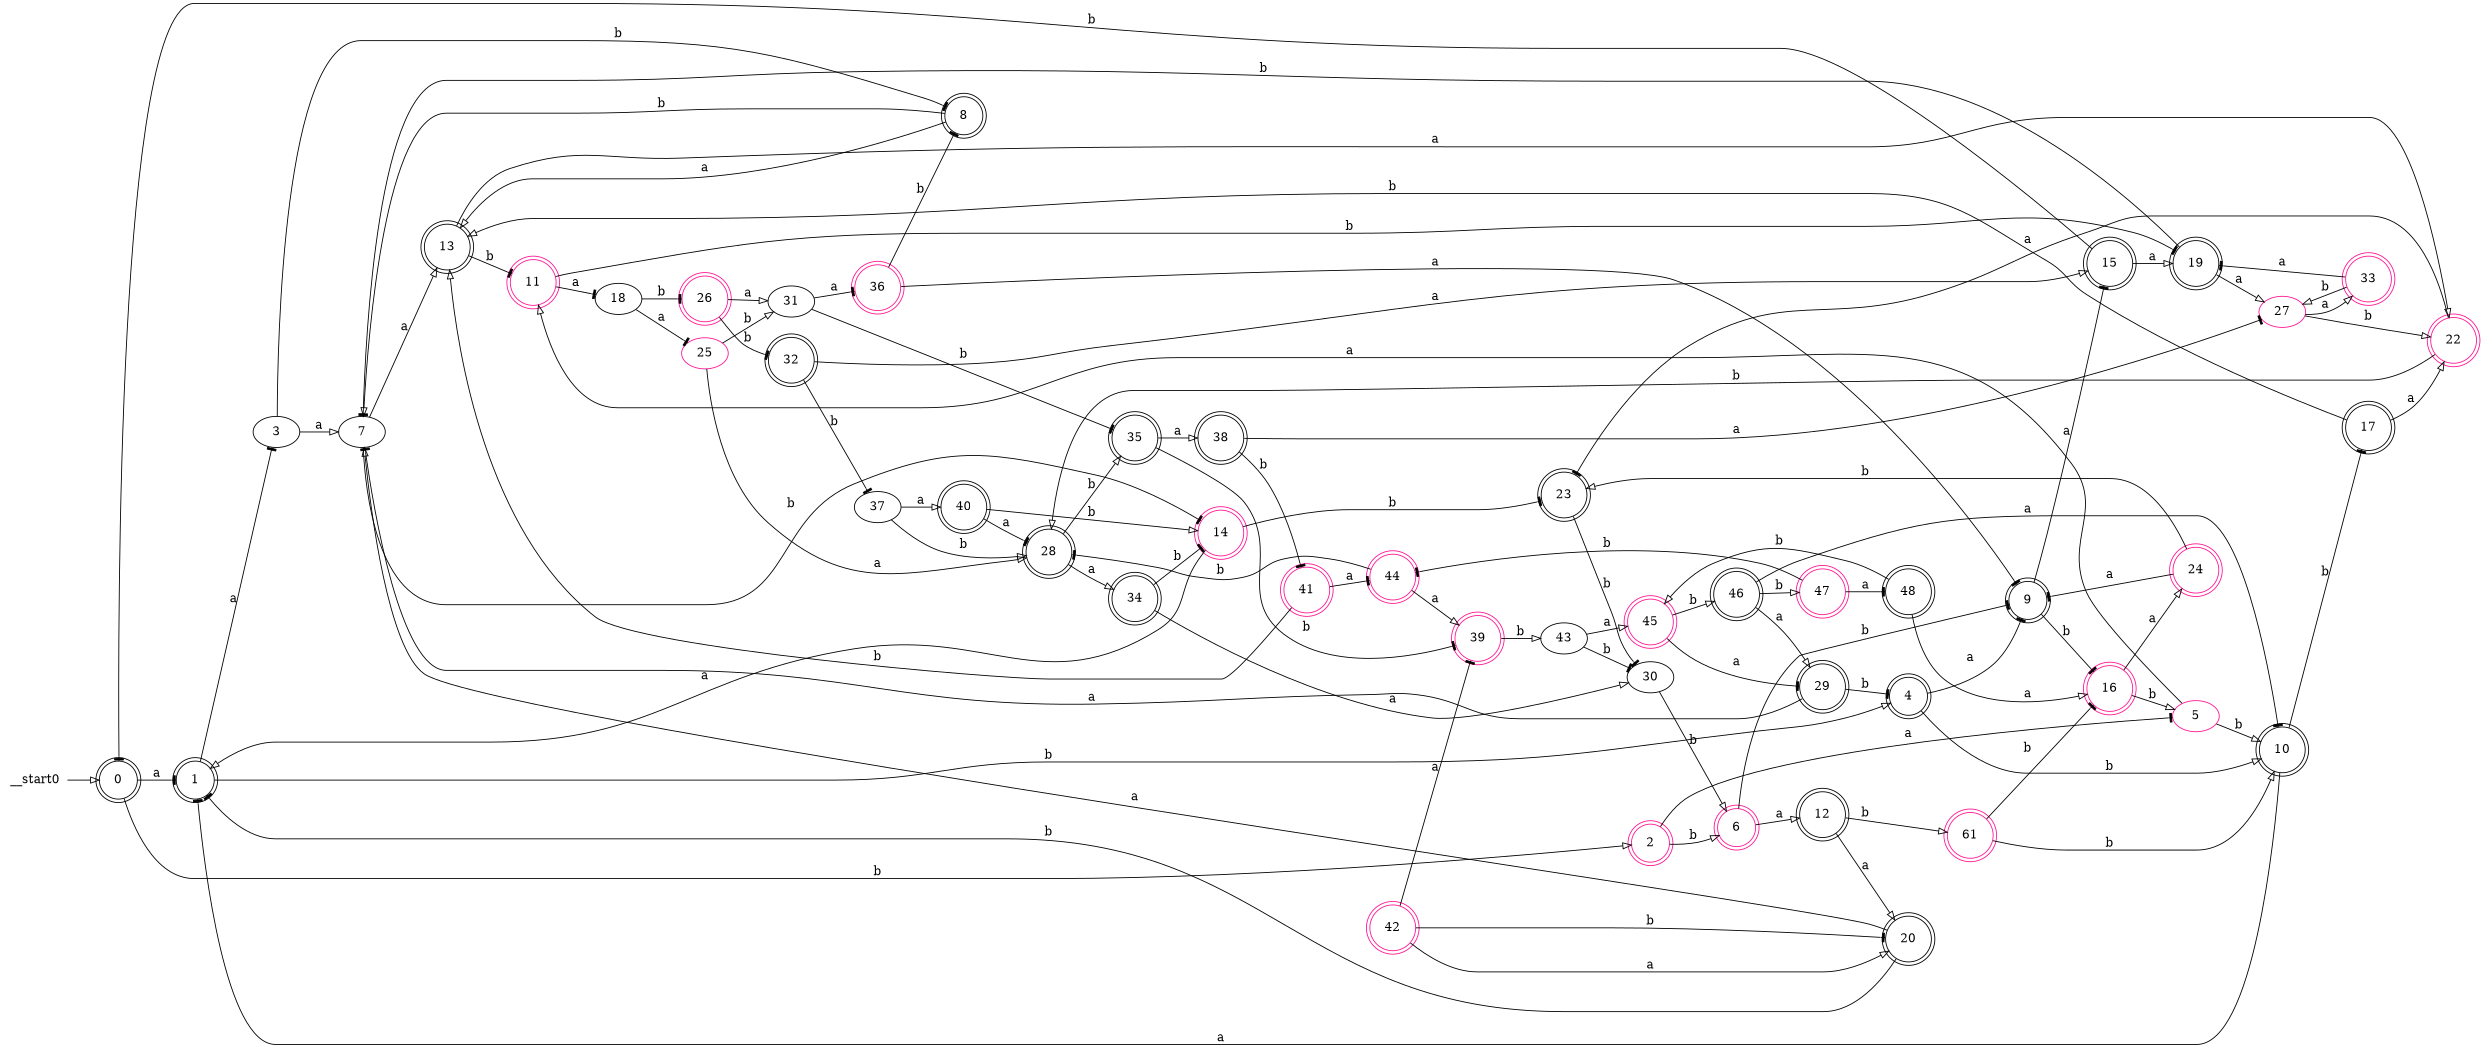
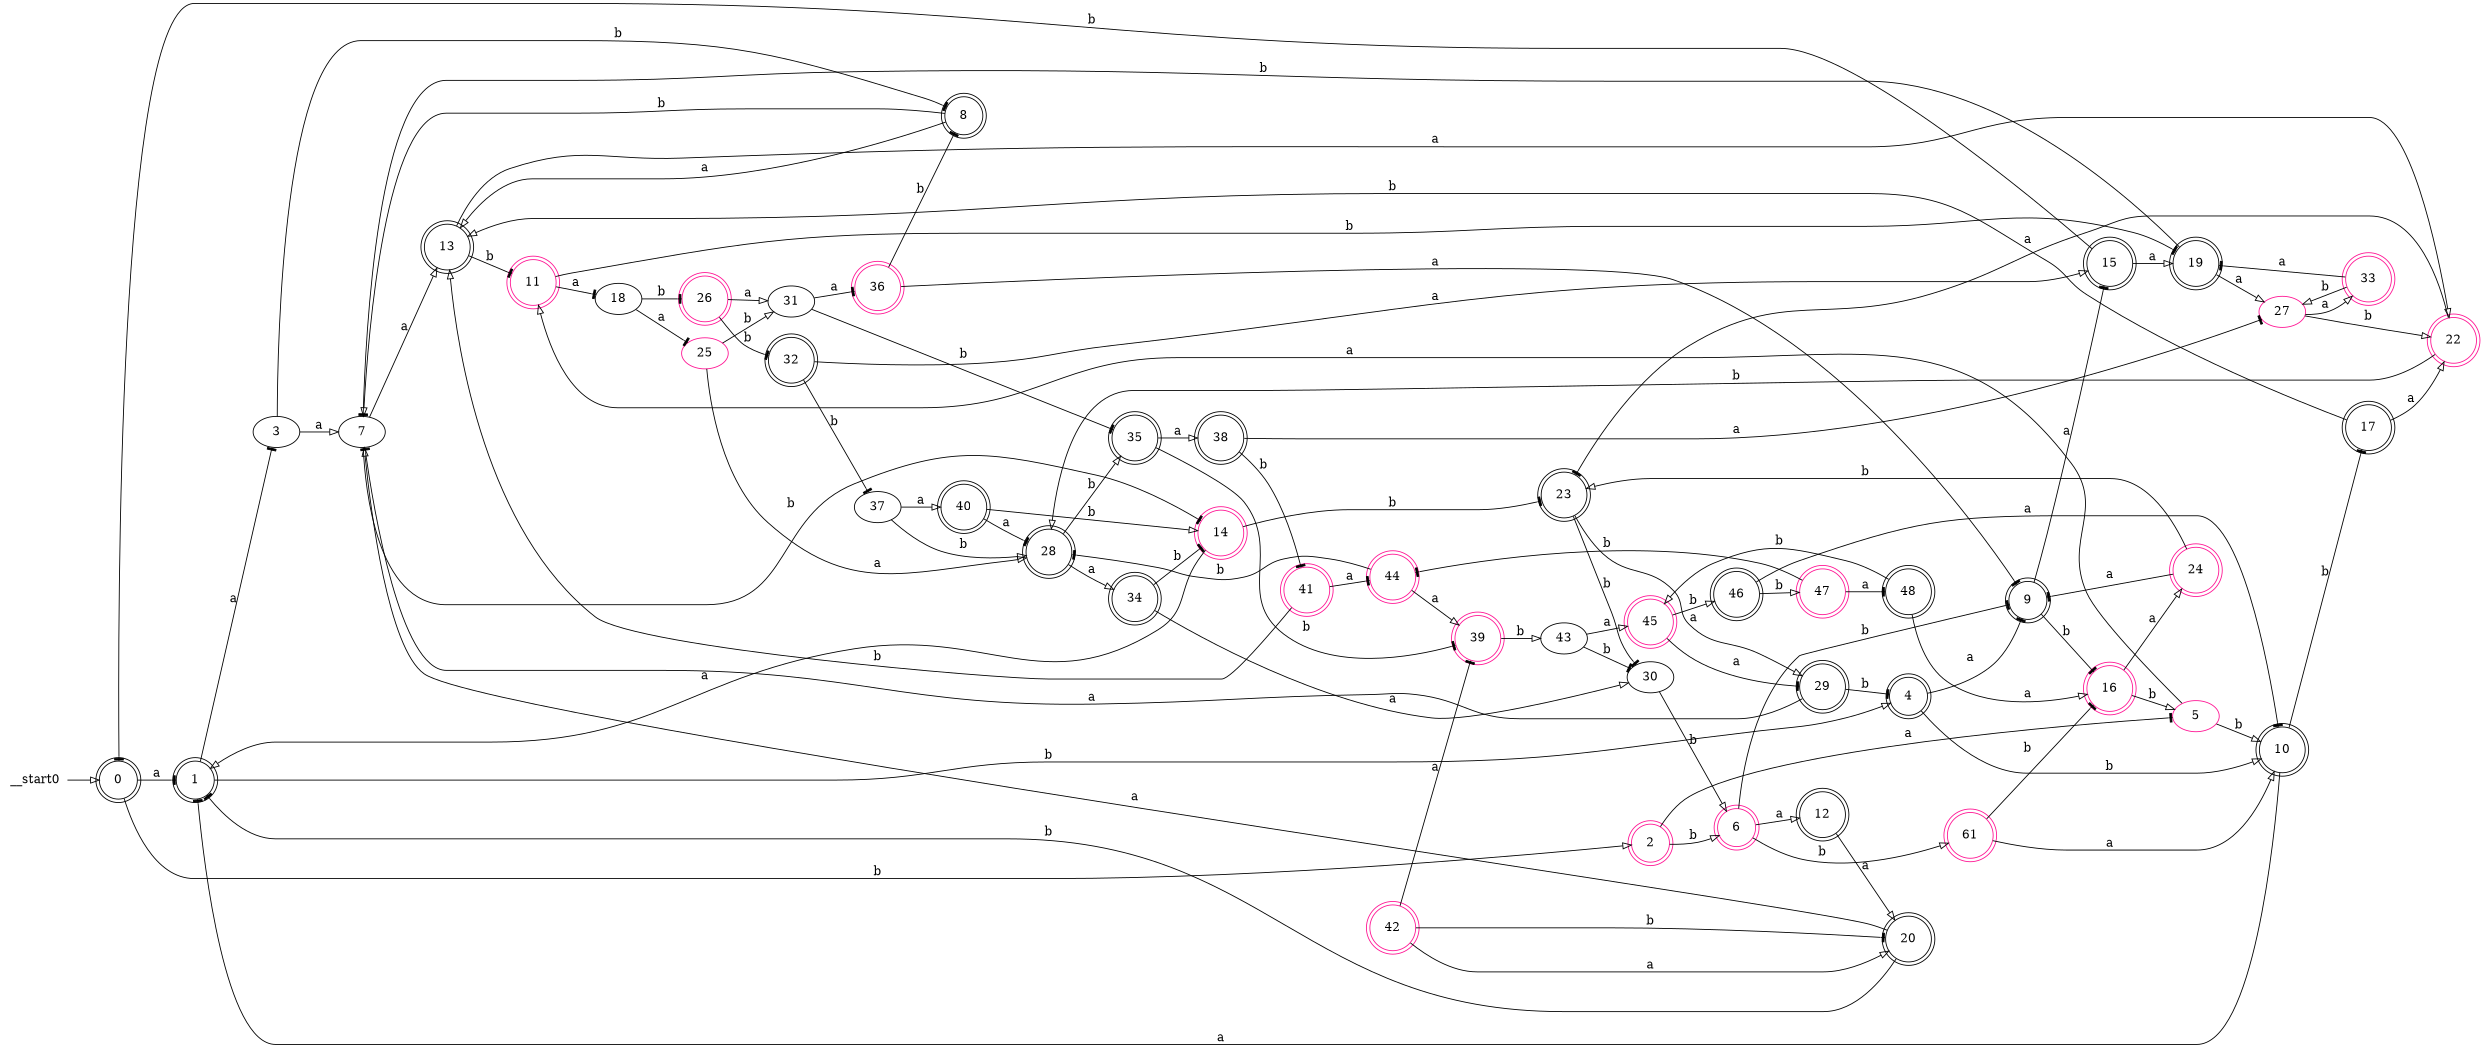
edge "46" -> "29": now "23" -> "29"
edge "12" -> "61": now "6" -> "61"
edge "61" -> "10": label "b" -> "a"
